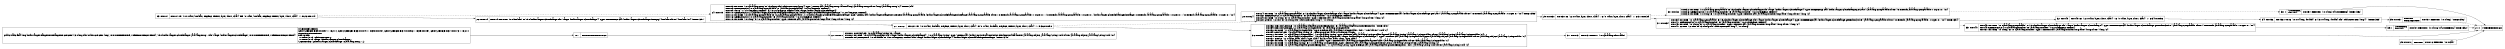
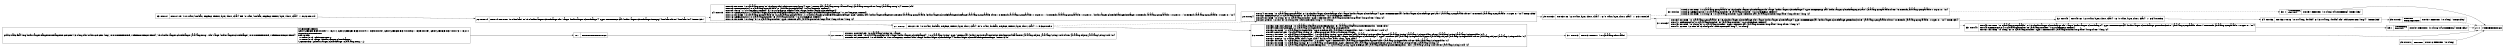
edge "23: 0x0007" -> "24: 0x0009": now "26: 0x001d" -> "24: 0x0009"
node "25: 0x001c": text "0x001c: RETURN  (r0 I:char)" -> "0x001c: RETURN  (r0 I:long)"
